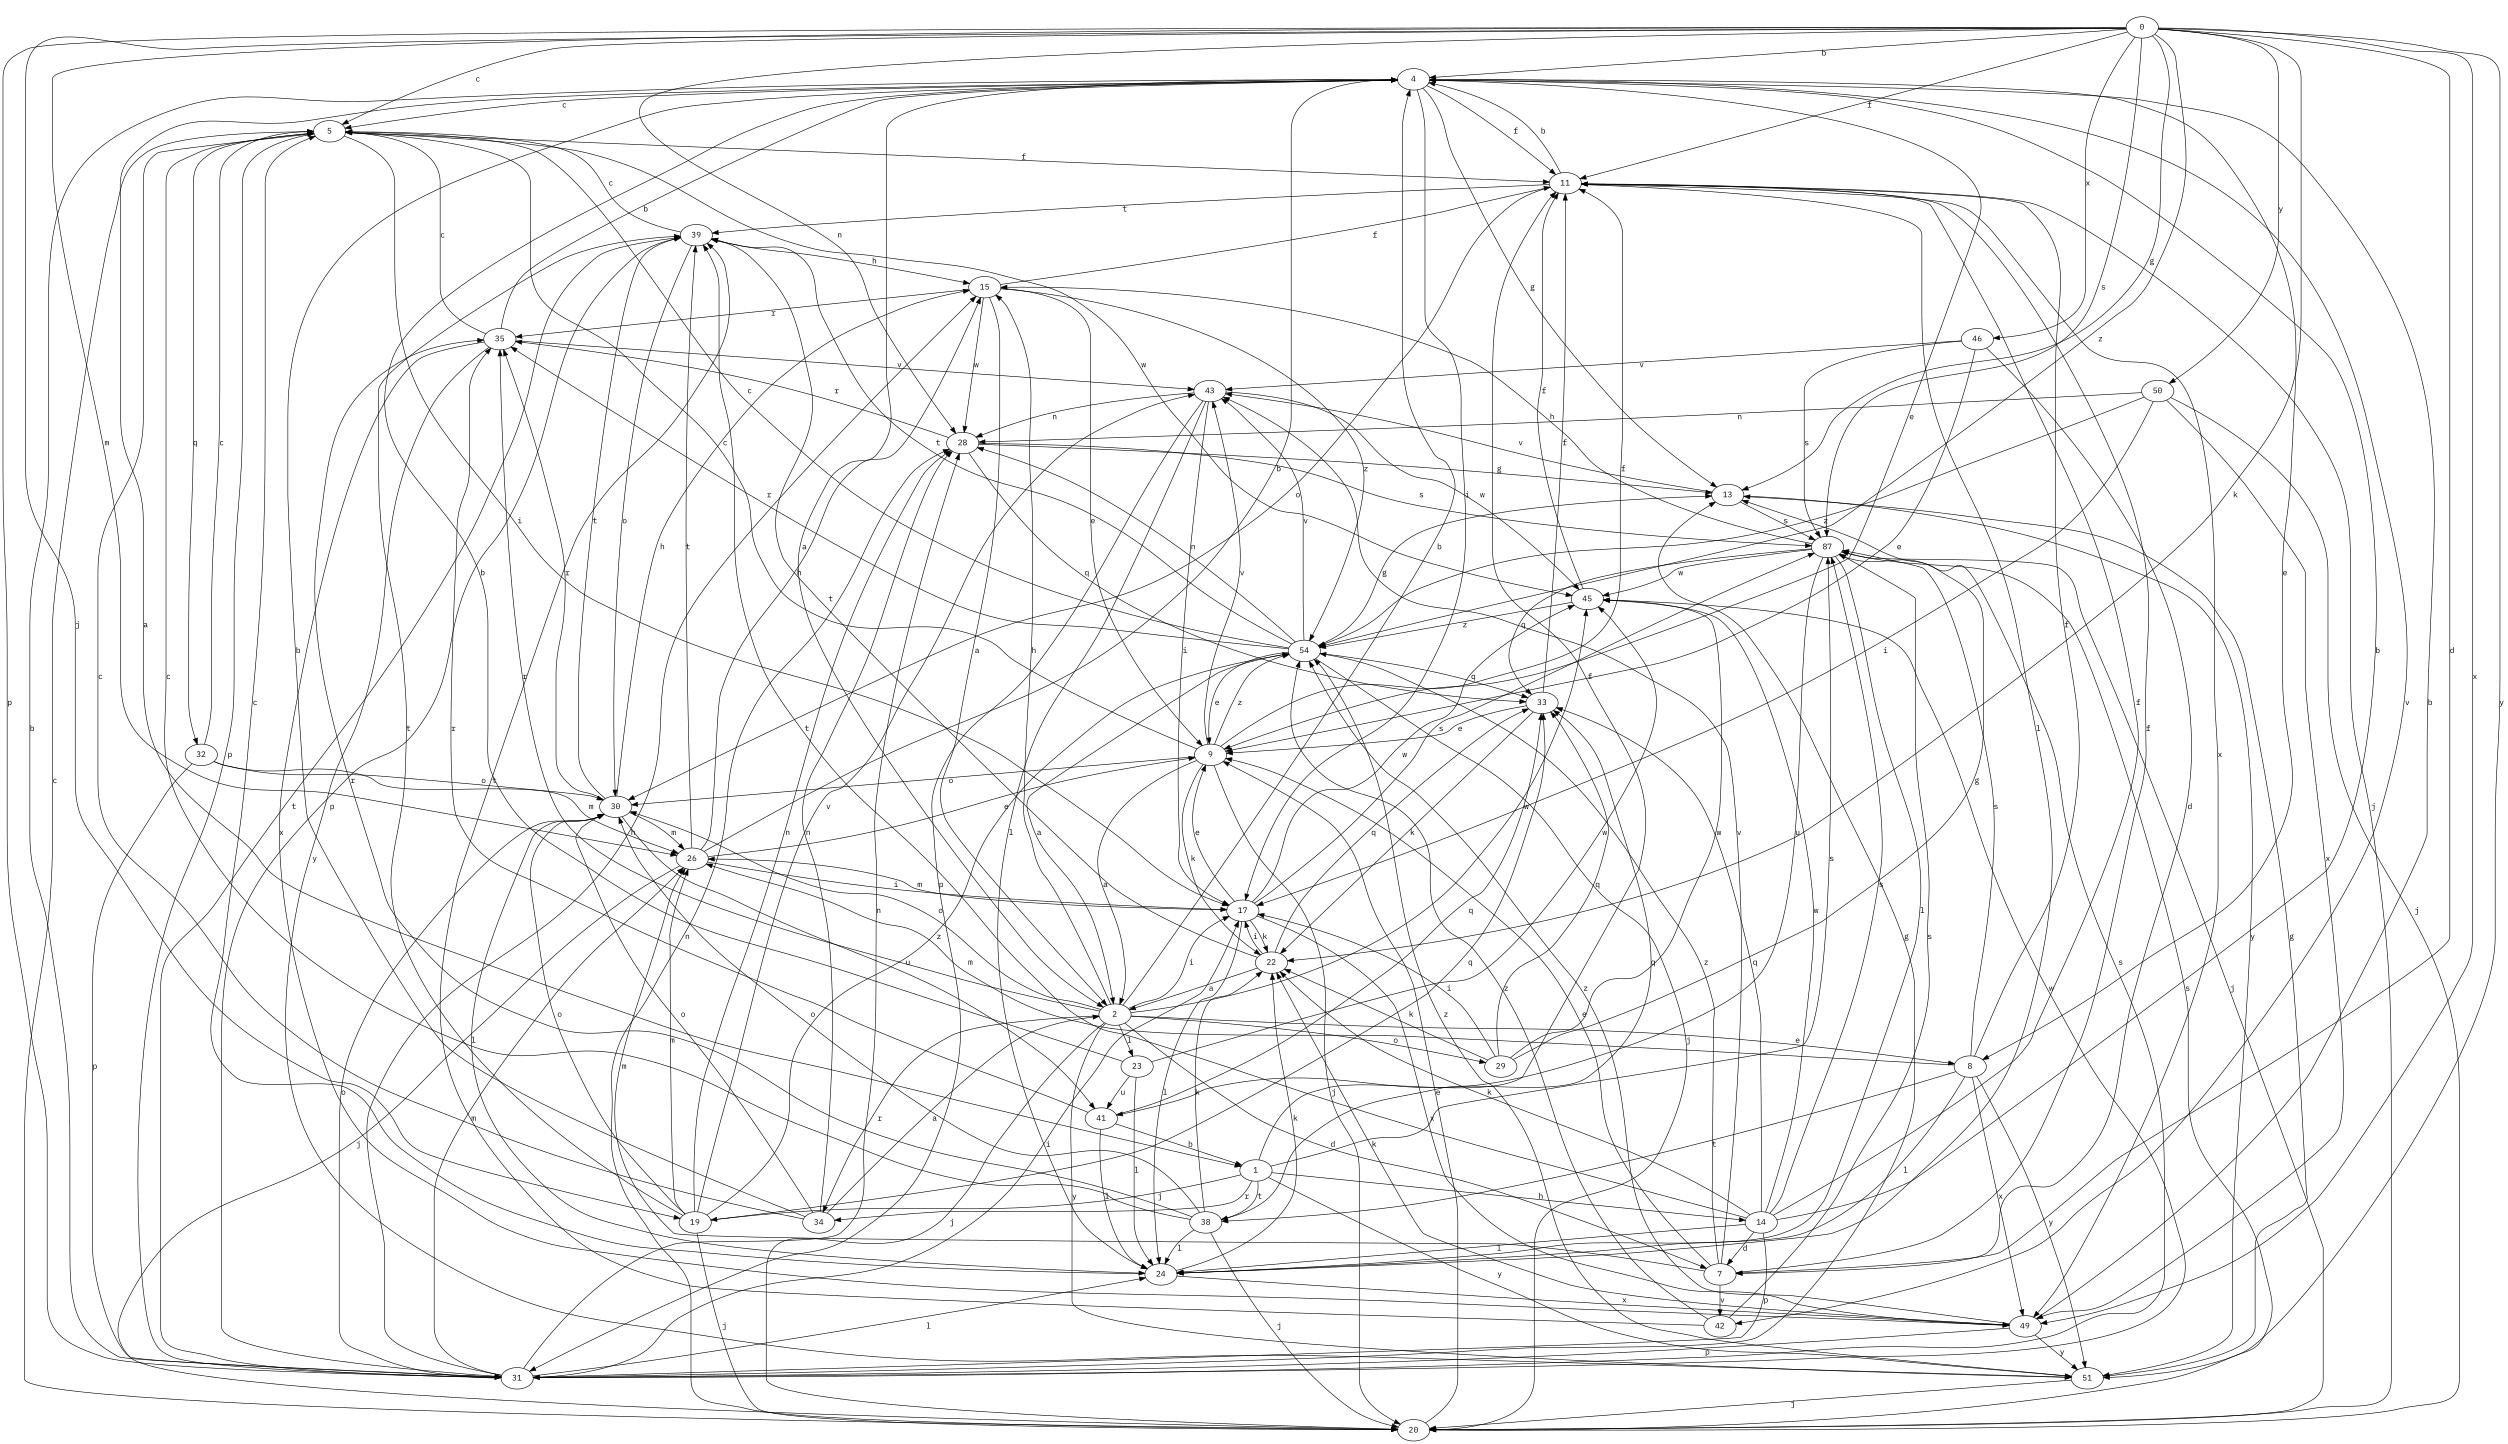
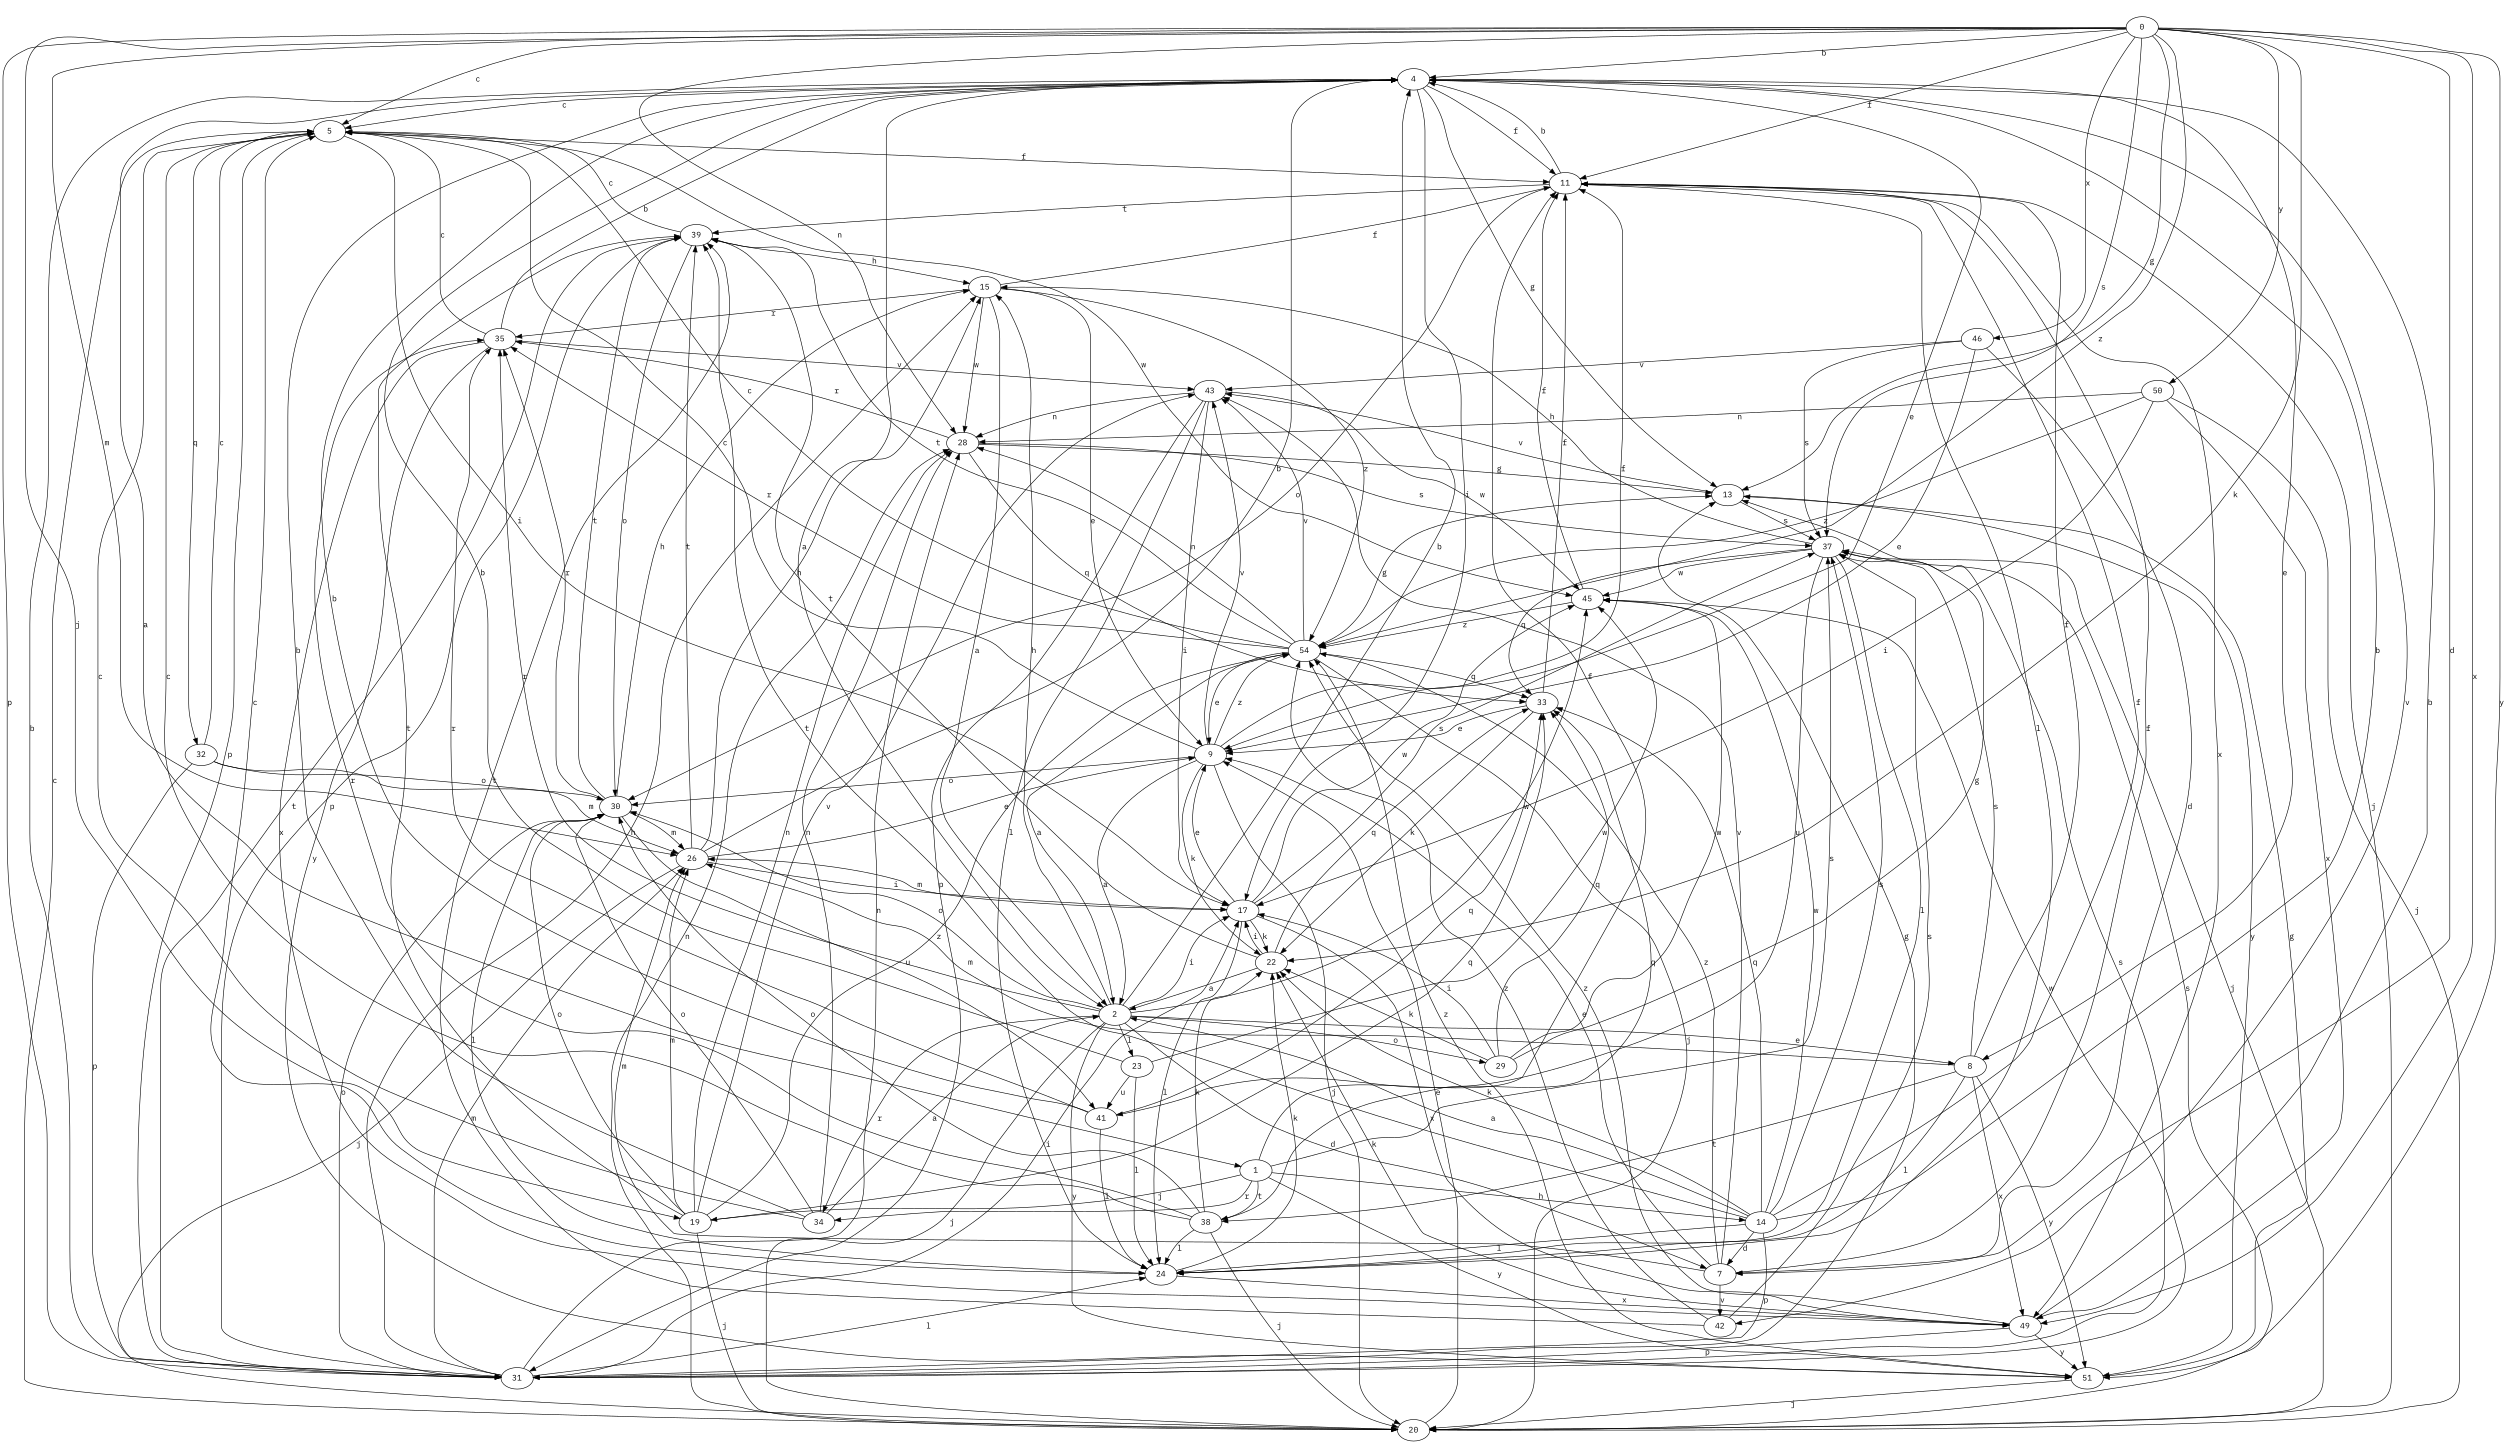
node "87": label "87" -> "37"
edge "14" -> "2": added, label "a"
edge "41" -> "1": now "41" -> "4"
